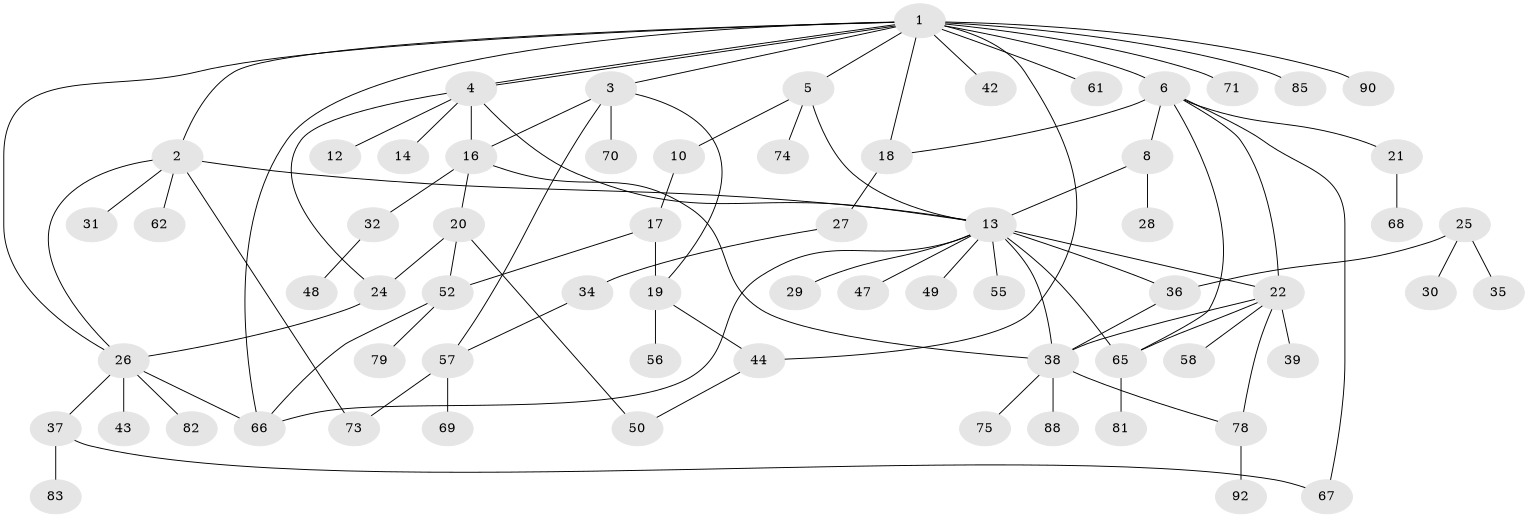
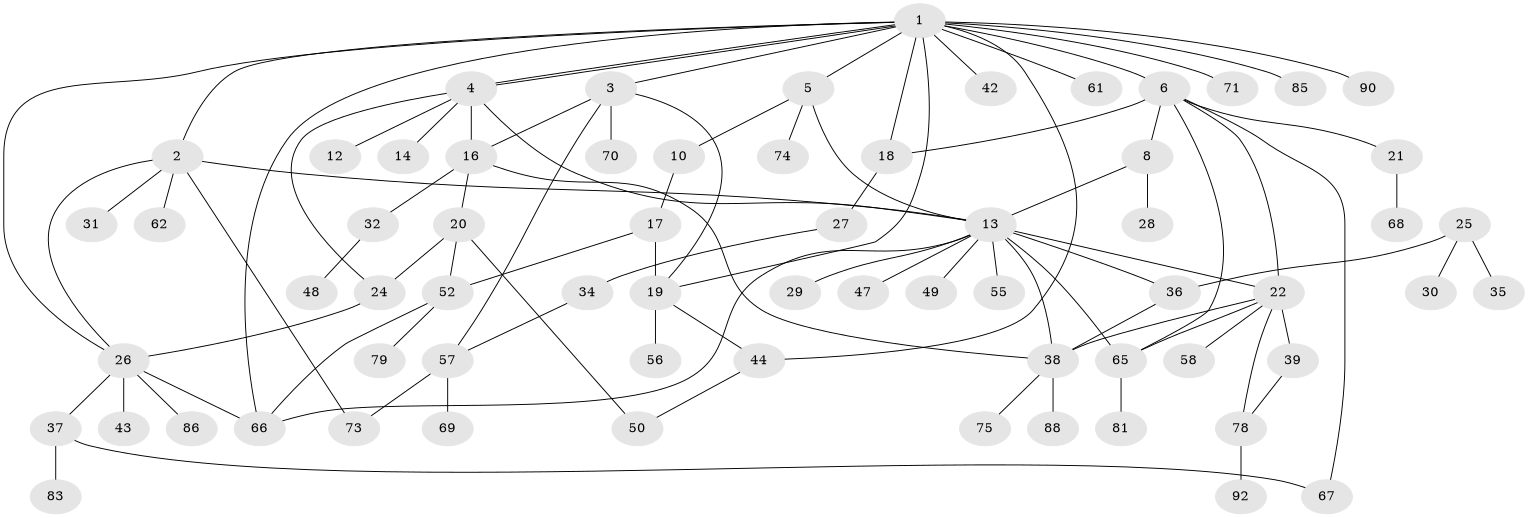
edge "1" -- "19": added
edge "38" -- "78": now "39" -- "78"
node "82": label "82" -> "86"
